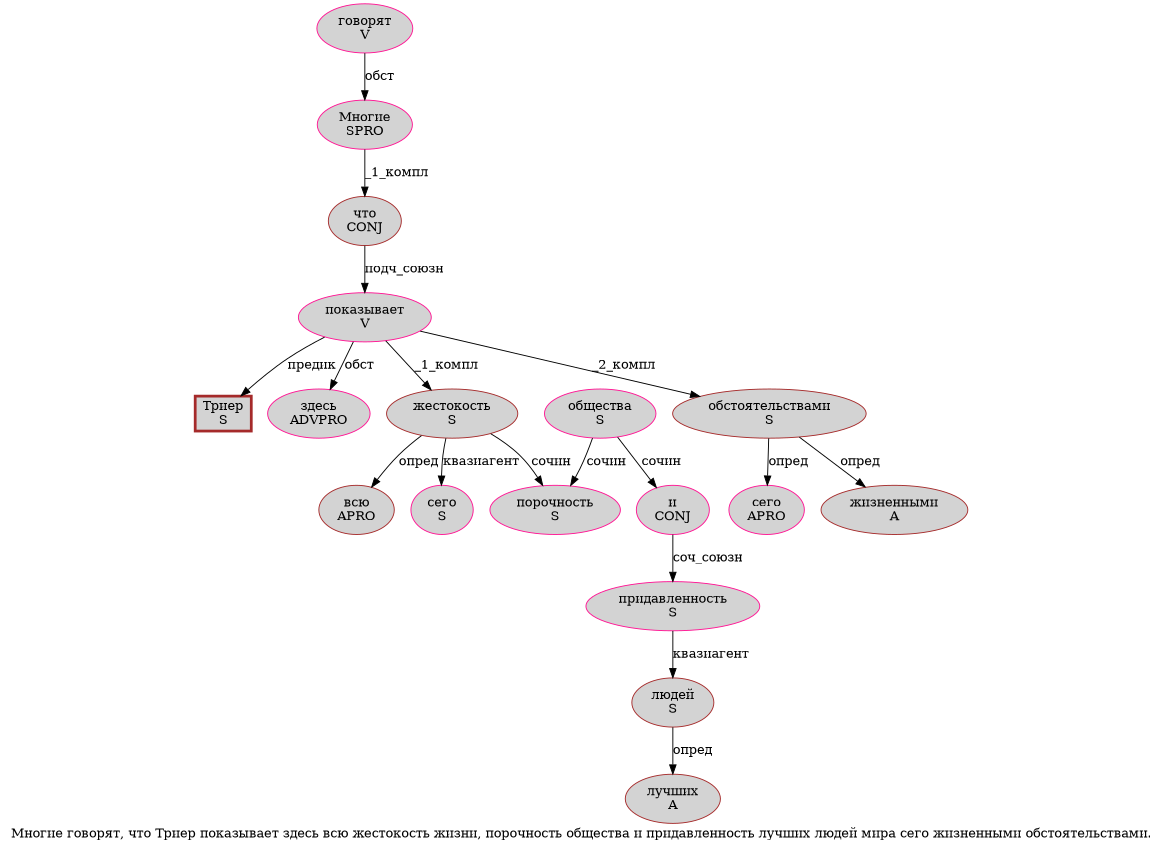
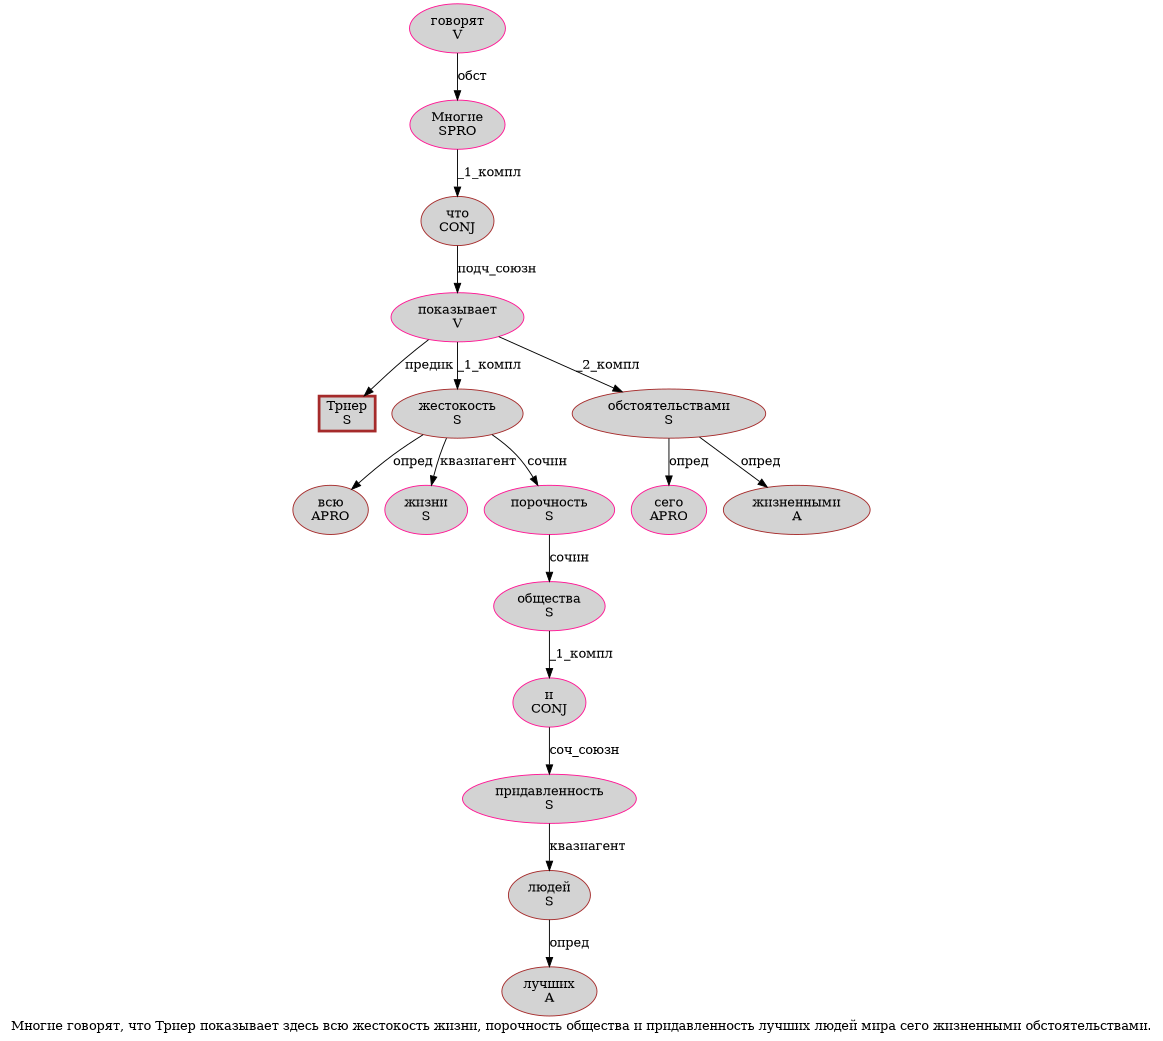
node "здесь ADVPRO": removed
edge "общества S" -> "порочность S": reversed
edge "общества S" -> "и CONJ": label "сочин" -> "_1_компл"
node "сего S": label "сего S" -> "жизни S"
